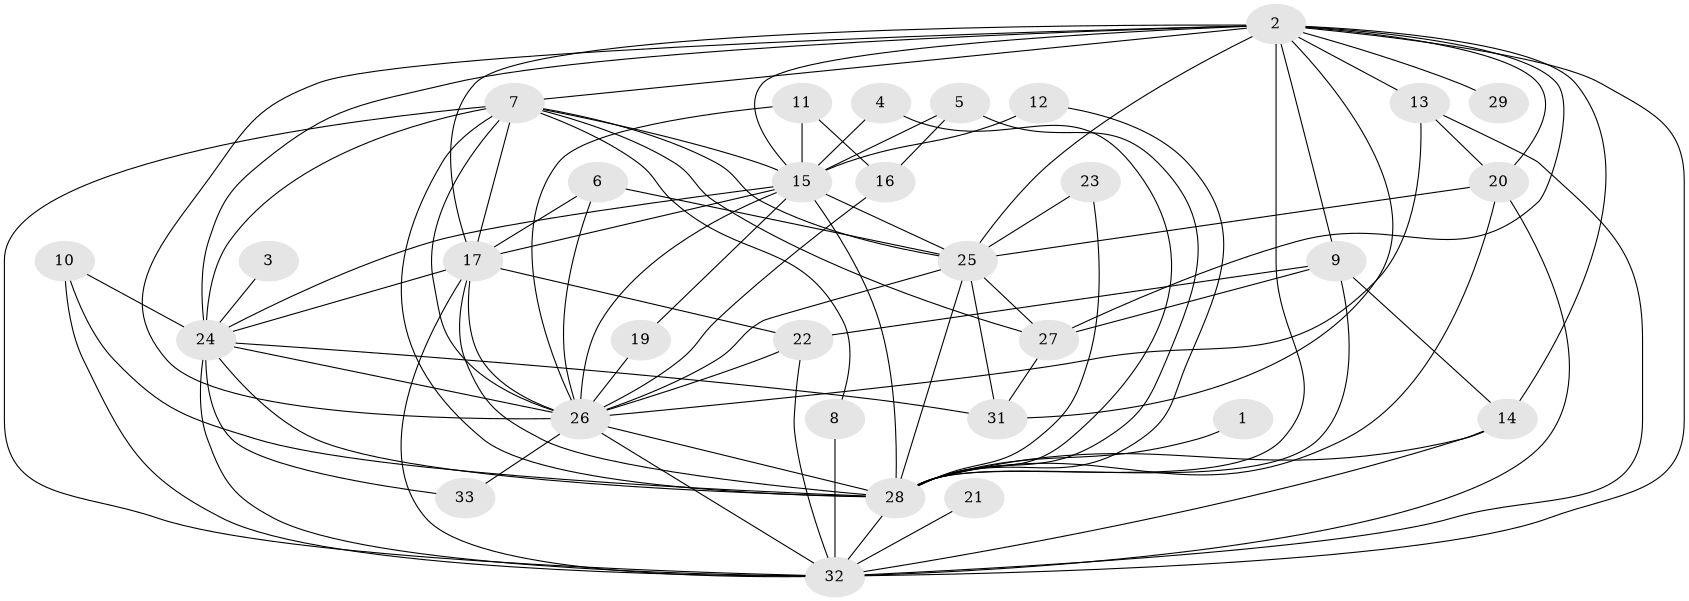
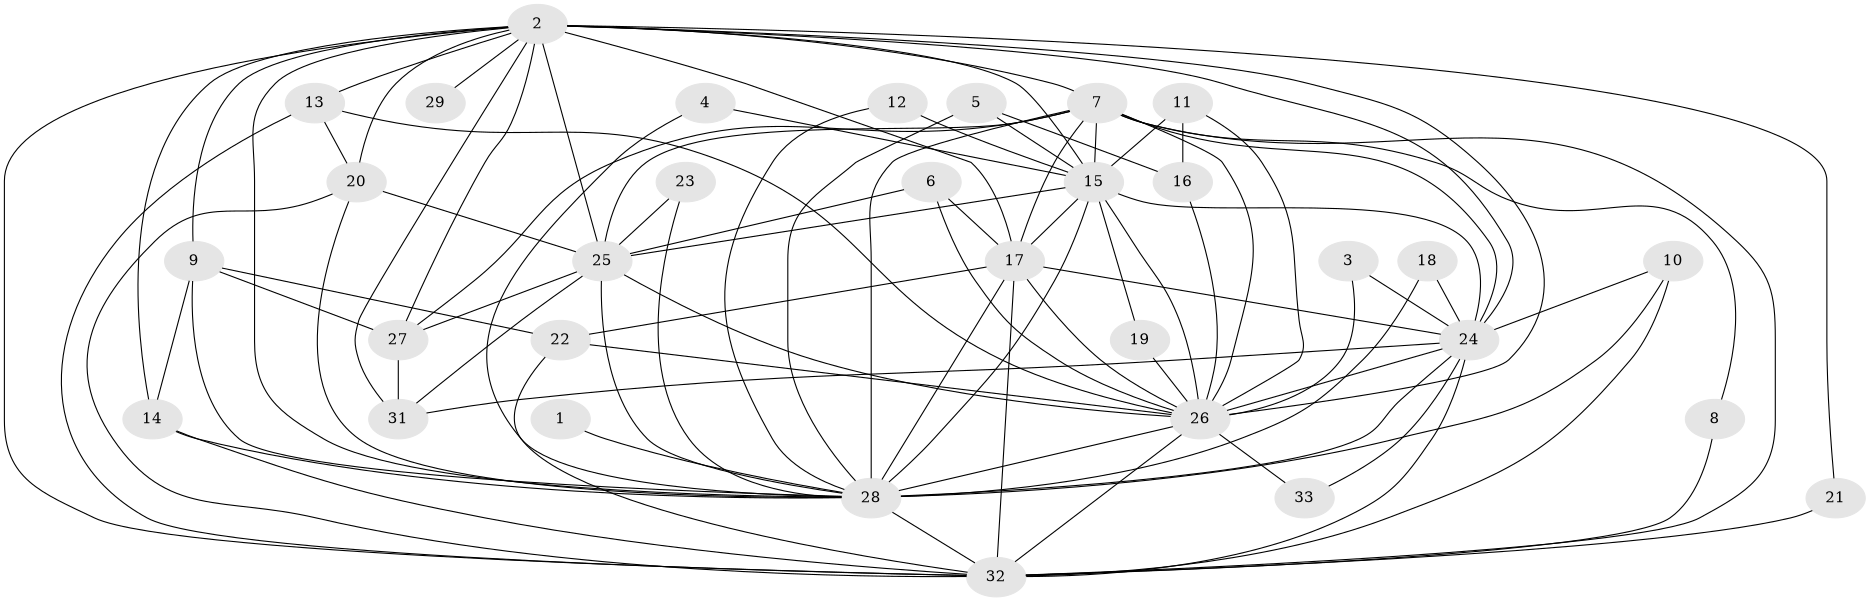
edge "2" -- "21": added
node "18": added
edge "3" -- "26": added
